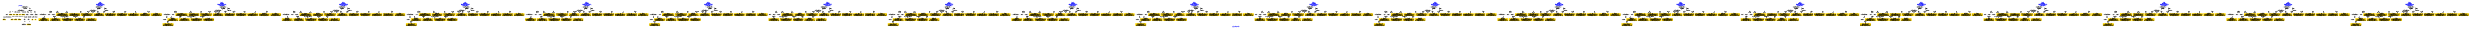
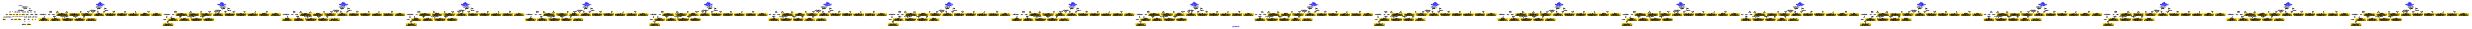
node "birthYear": fillcolor gold -> lightgray
